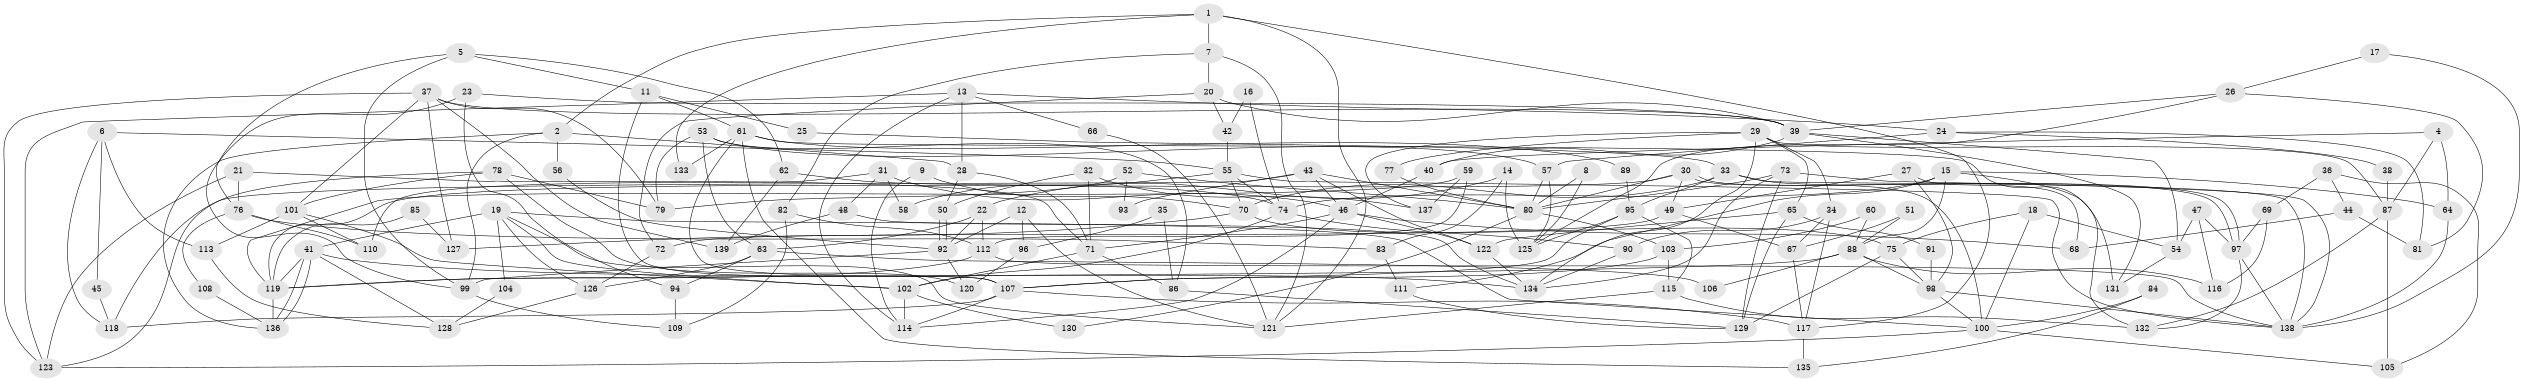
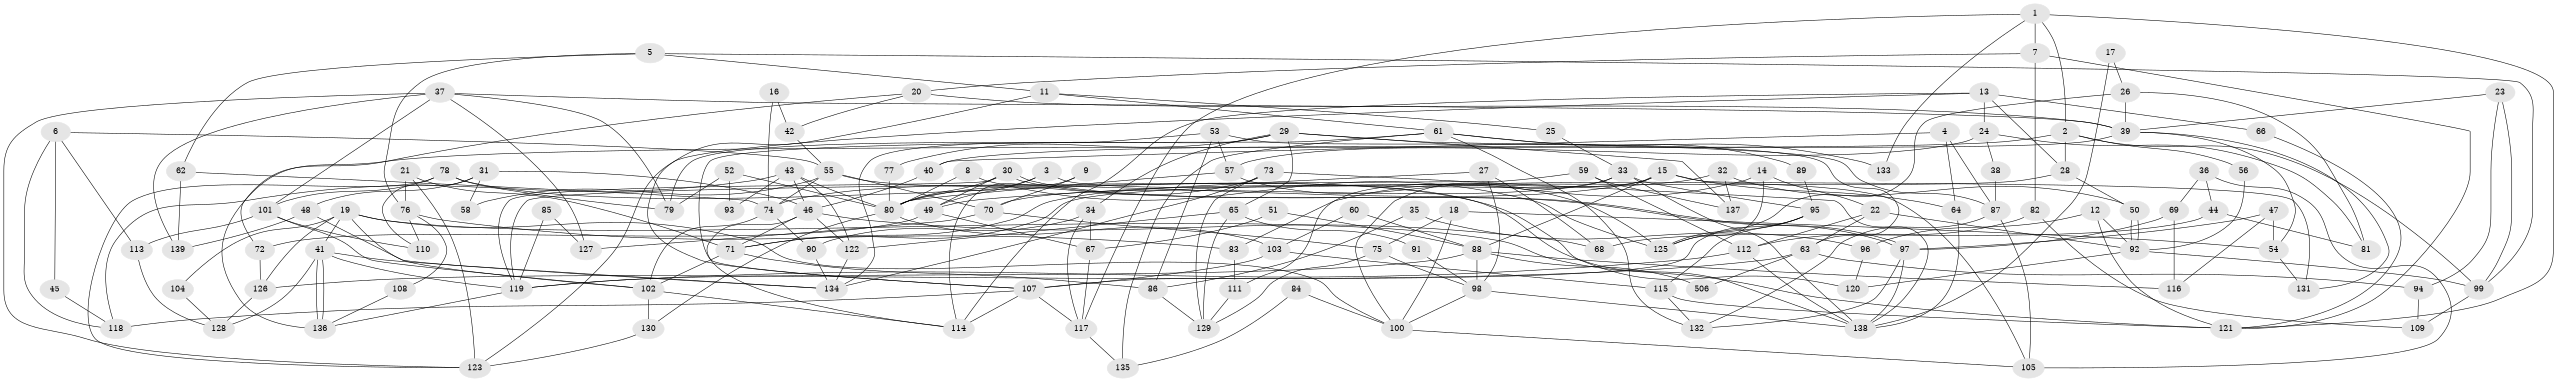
node "3": added
node "106": label "106" -> "506"
edge "100" -- "123": now "130" -- "123"
